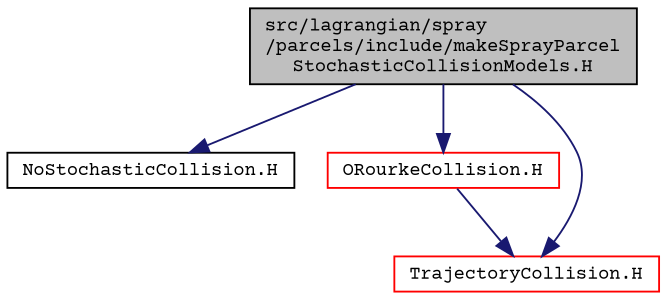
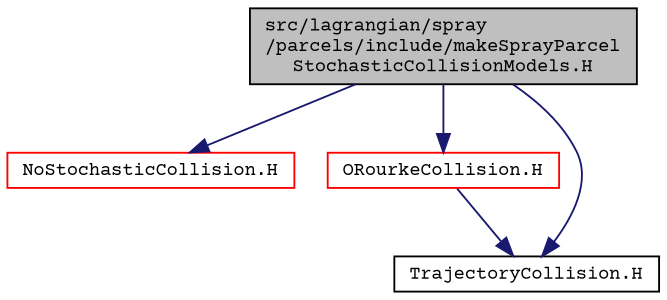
node "NoStochasticCollision.H": color black -> red
node "TrajectoryCollision.H": color red -> black
